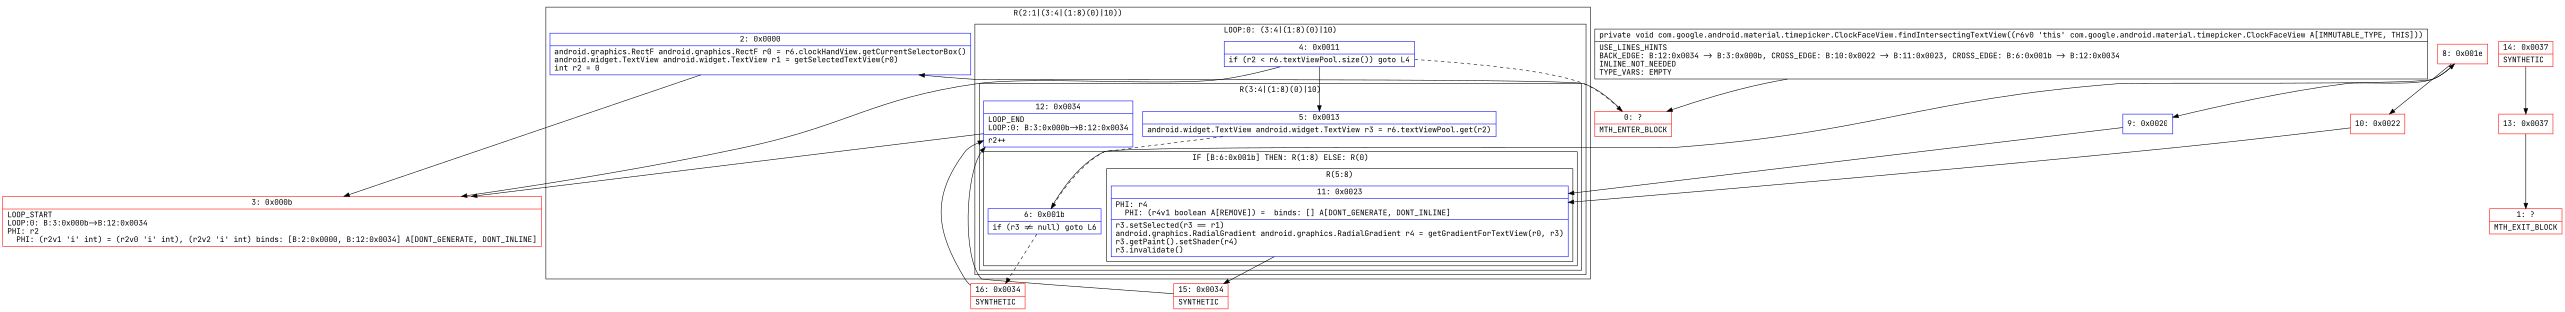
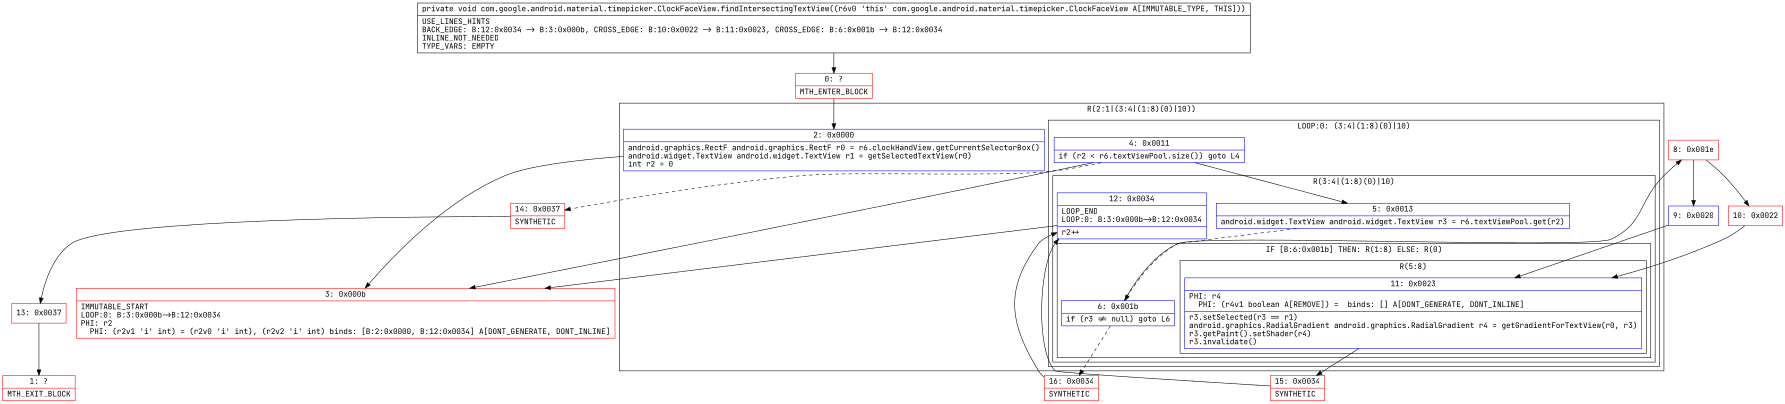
edge "4: 0x0011" -> "0: ?": now "4: 0x0011" -> "14: 0x0037"
node "3: 0x000b": text "LOOP_START" -> "IMMUTABLE_START"
